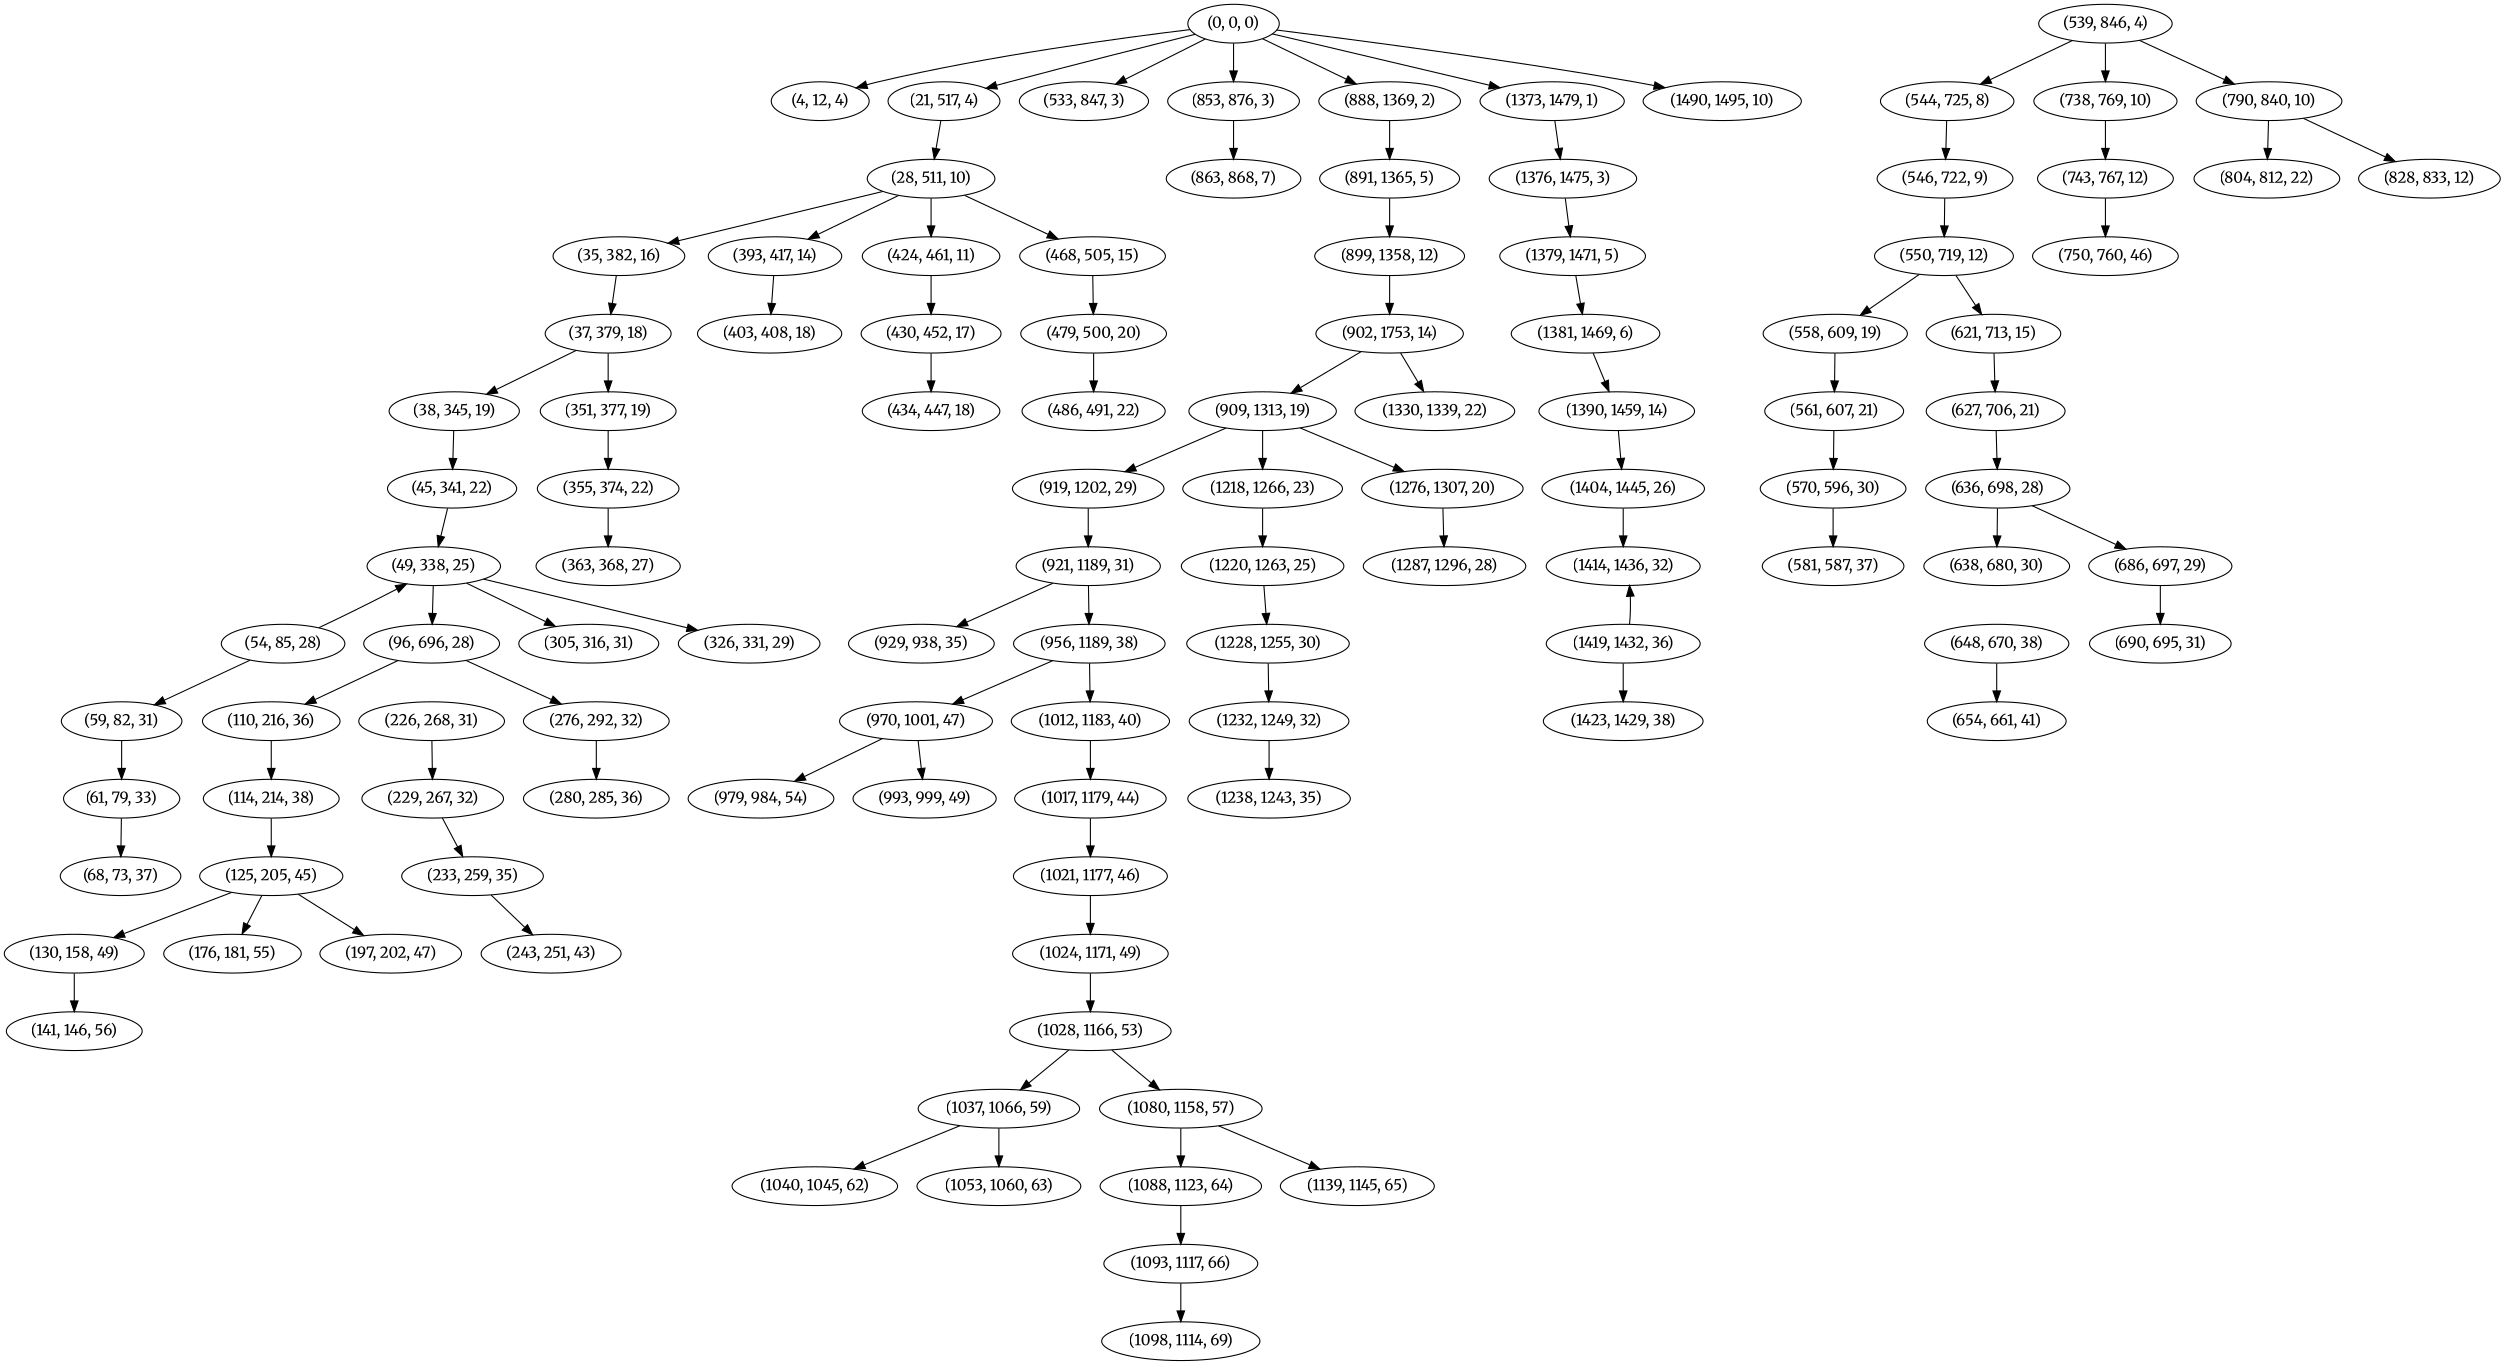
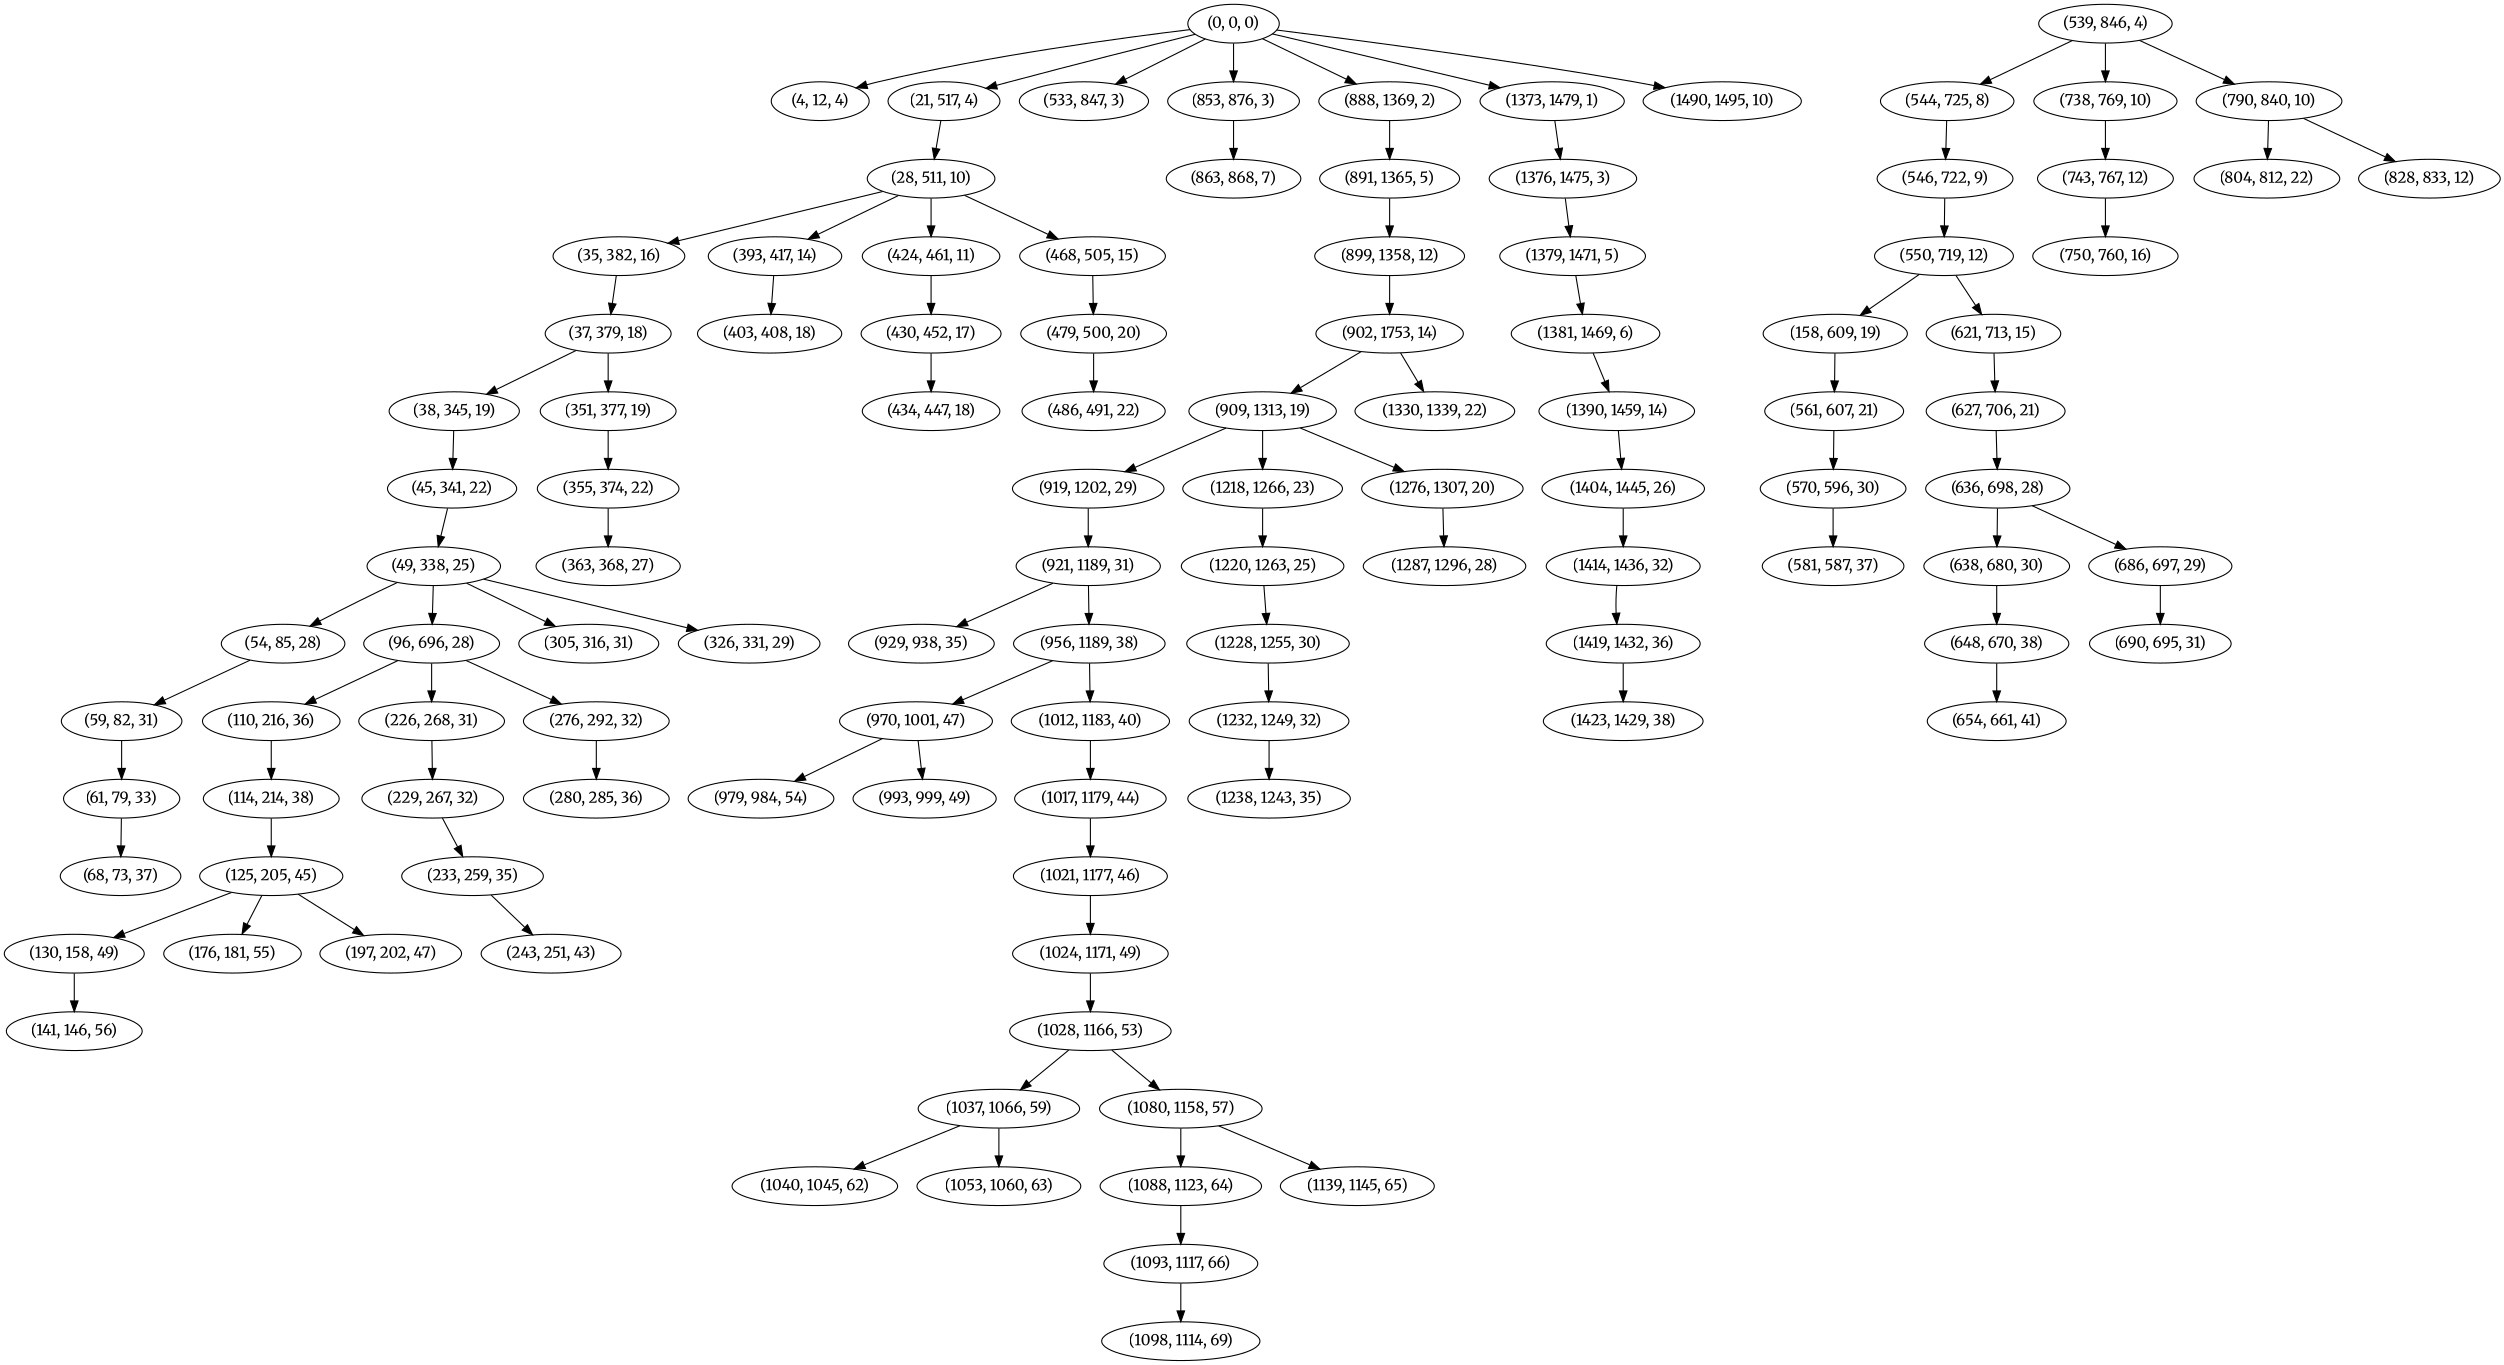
node "(750, 760, 46)": label "(750, 760, 46)" -> "(750, 760, 16)"
node "(558, 609, 19)": label "(558, 609, 19)" -> "(158, 609, 19)"
edge "(638, 680, 30)" -> "(648, 670, 38)": added
edge "(54, 85, 28)" -> "(49, 338, 25)": reversed
edge "(1419, 1432, 36)" -> "(1414, 1436, 32)": reversed
edge "(96, 696, 28)" -> "(226, 268, 31)": added
